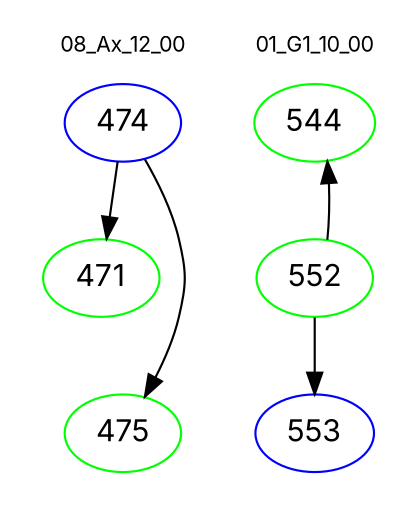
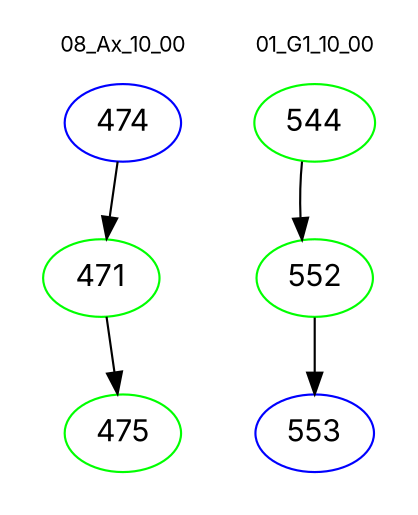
cluster "08_Ax_12_00": label "08_Ax_12_00" -> "08_Ax_10_00"
edge "552" -> "544": reversed
edge "474" -> "475": now "471" -> "475"
